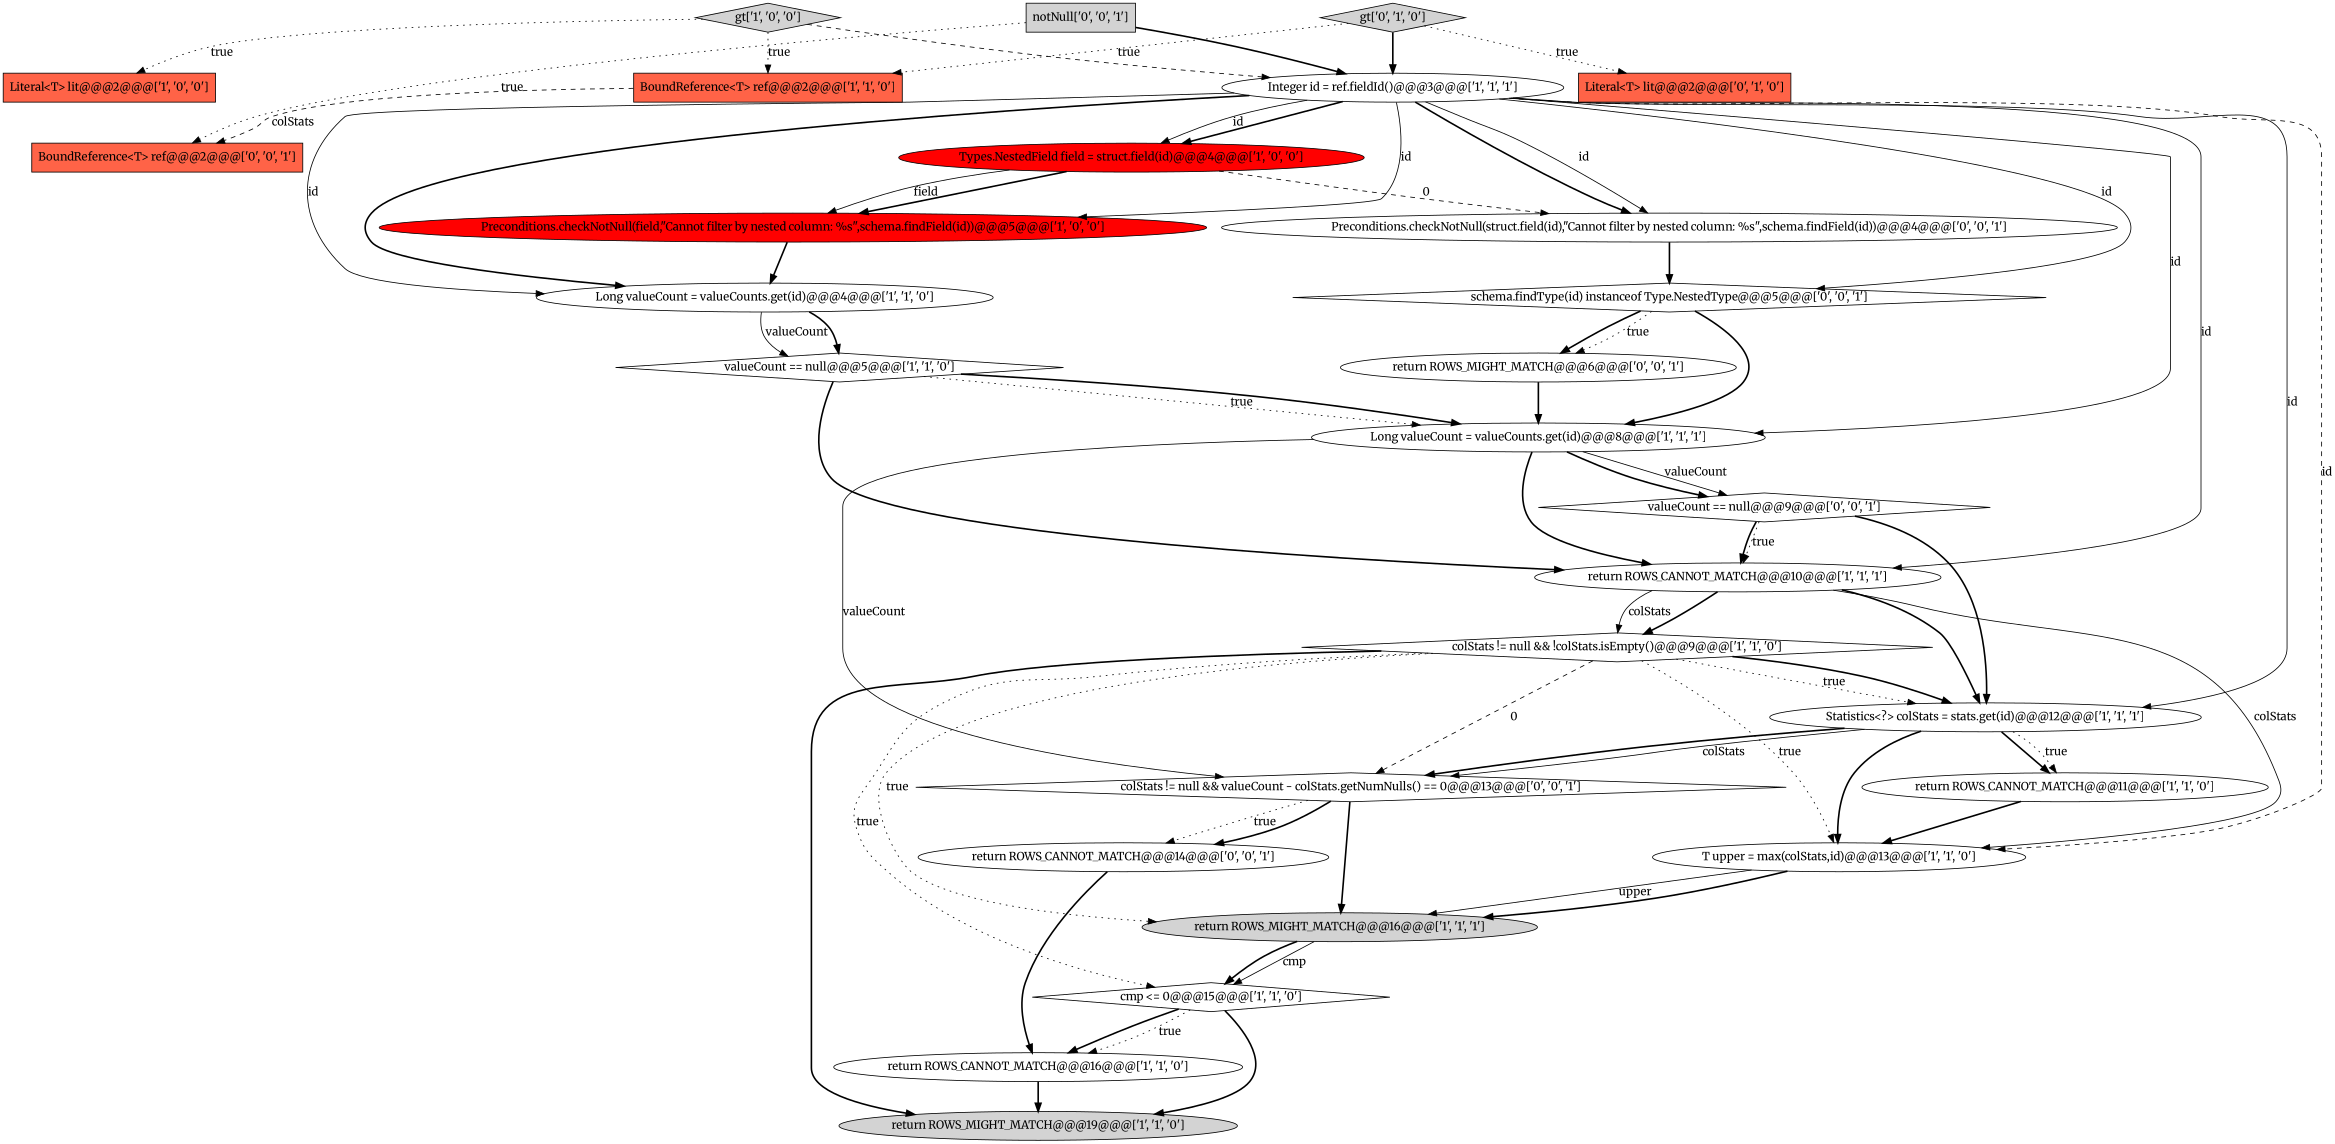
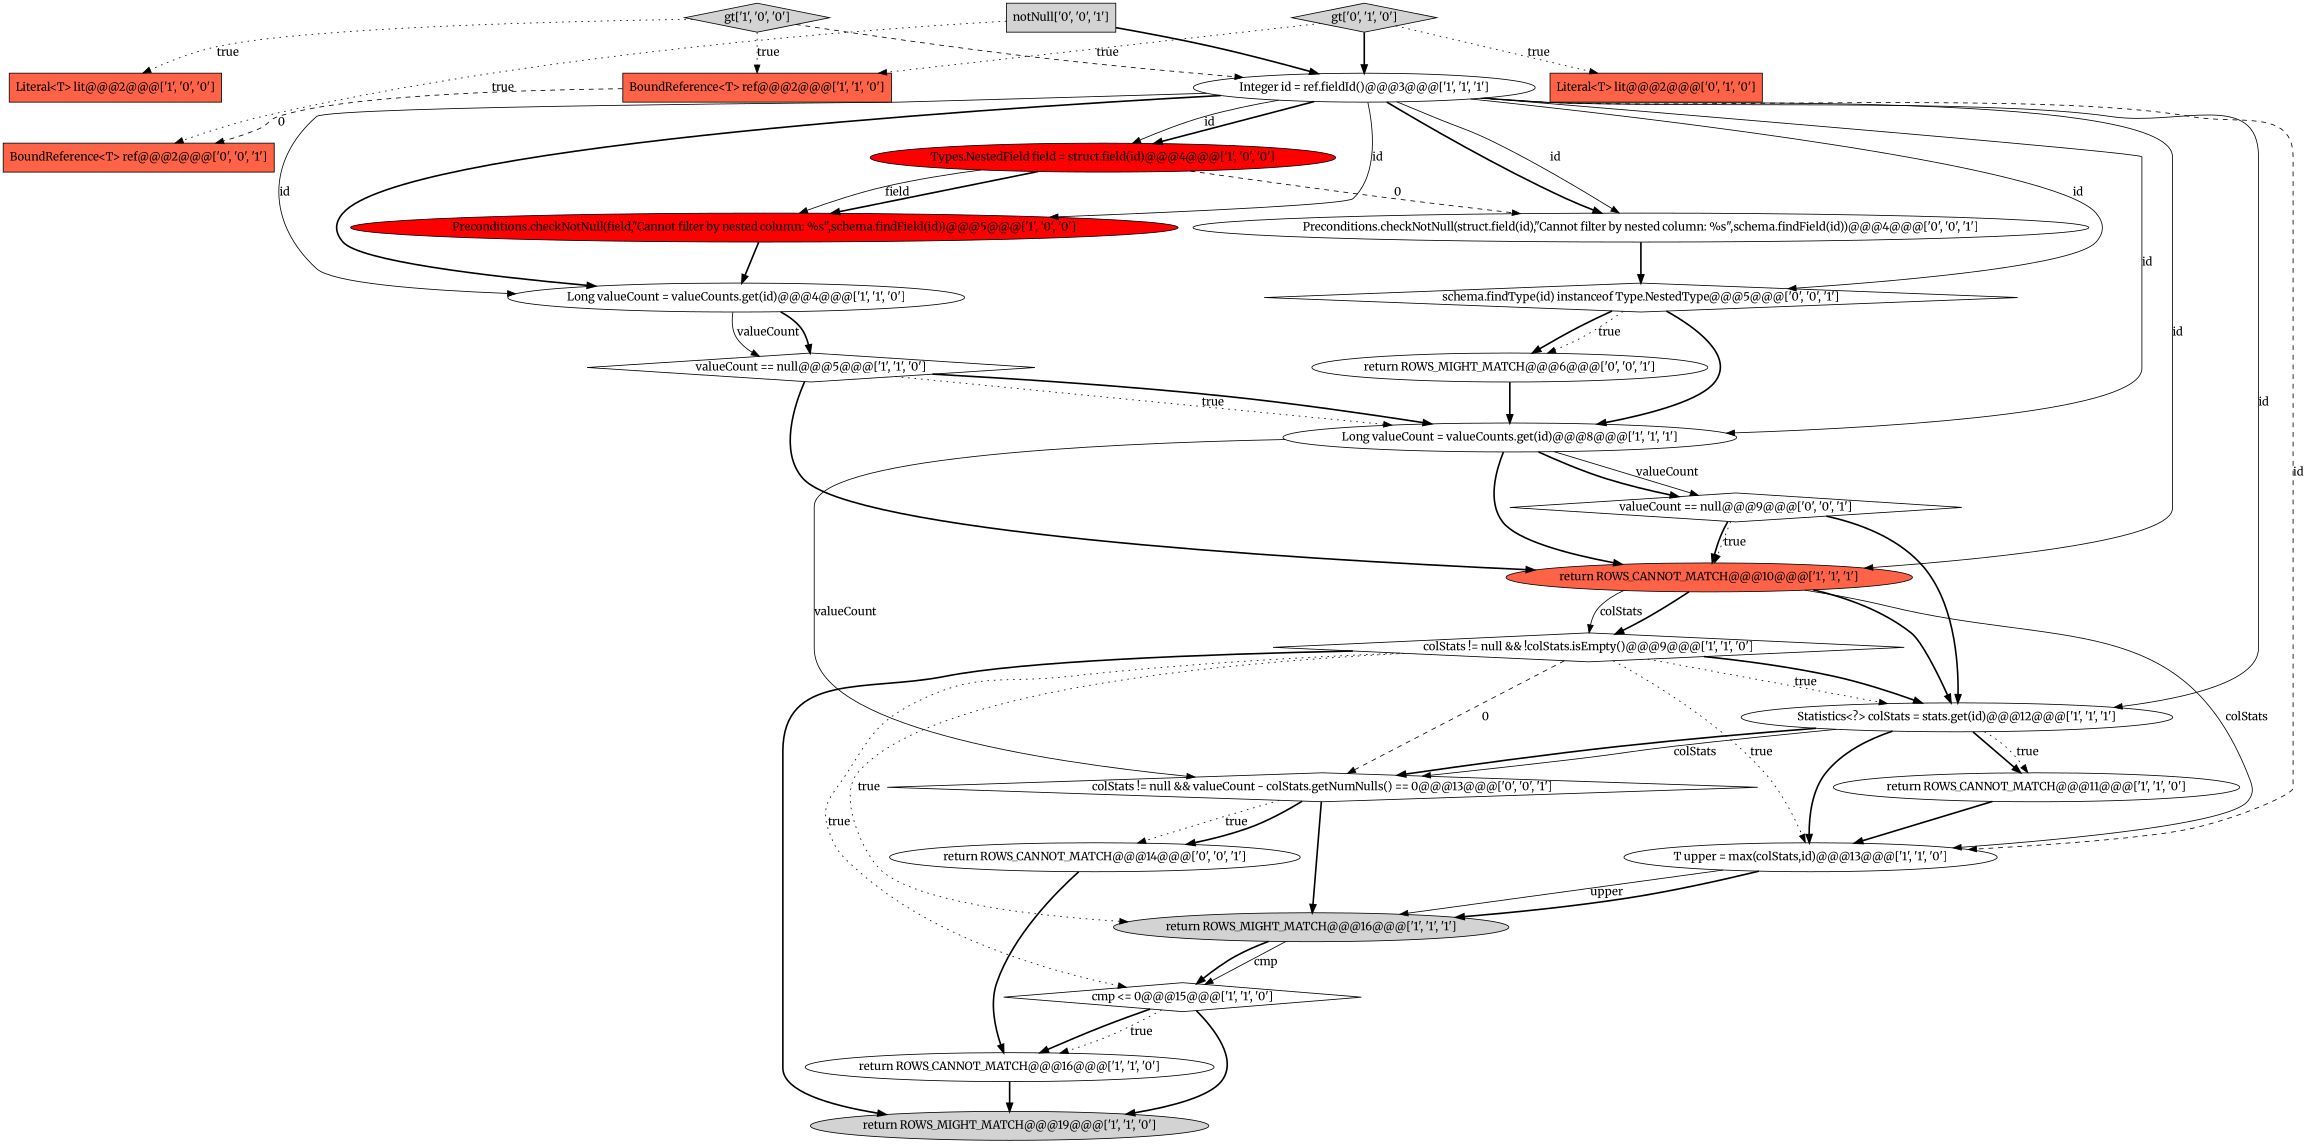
edge "BoundReference<T> ref@@@2@@@['1', '1', '0']" -> "BoundReference<T> ref@@@2@@@['0', '0', '1']": label "colStats" -> "0"
node "return ROWS_CANNOT_MATCH@@@10@@@['1', '1', '1']": fillcolor white -> tomato
